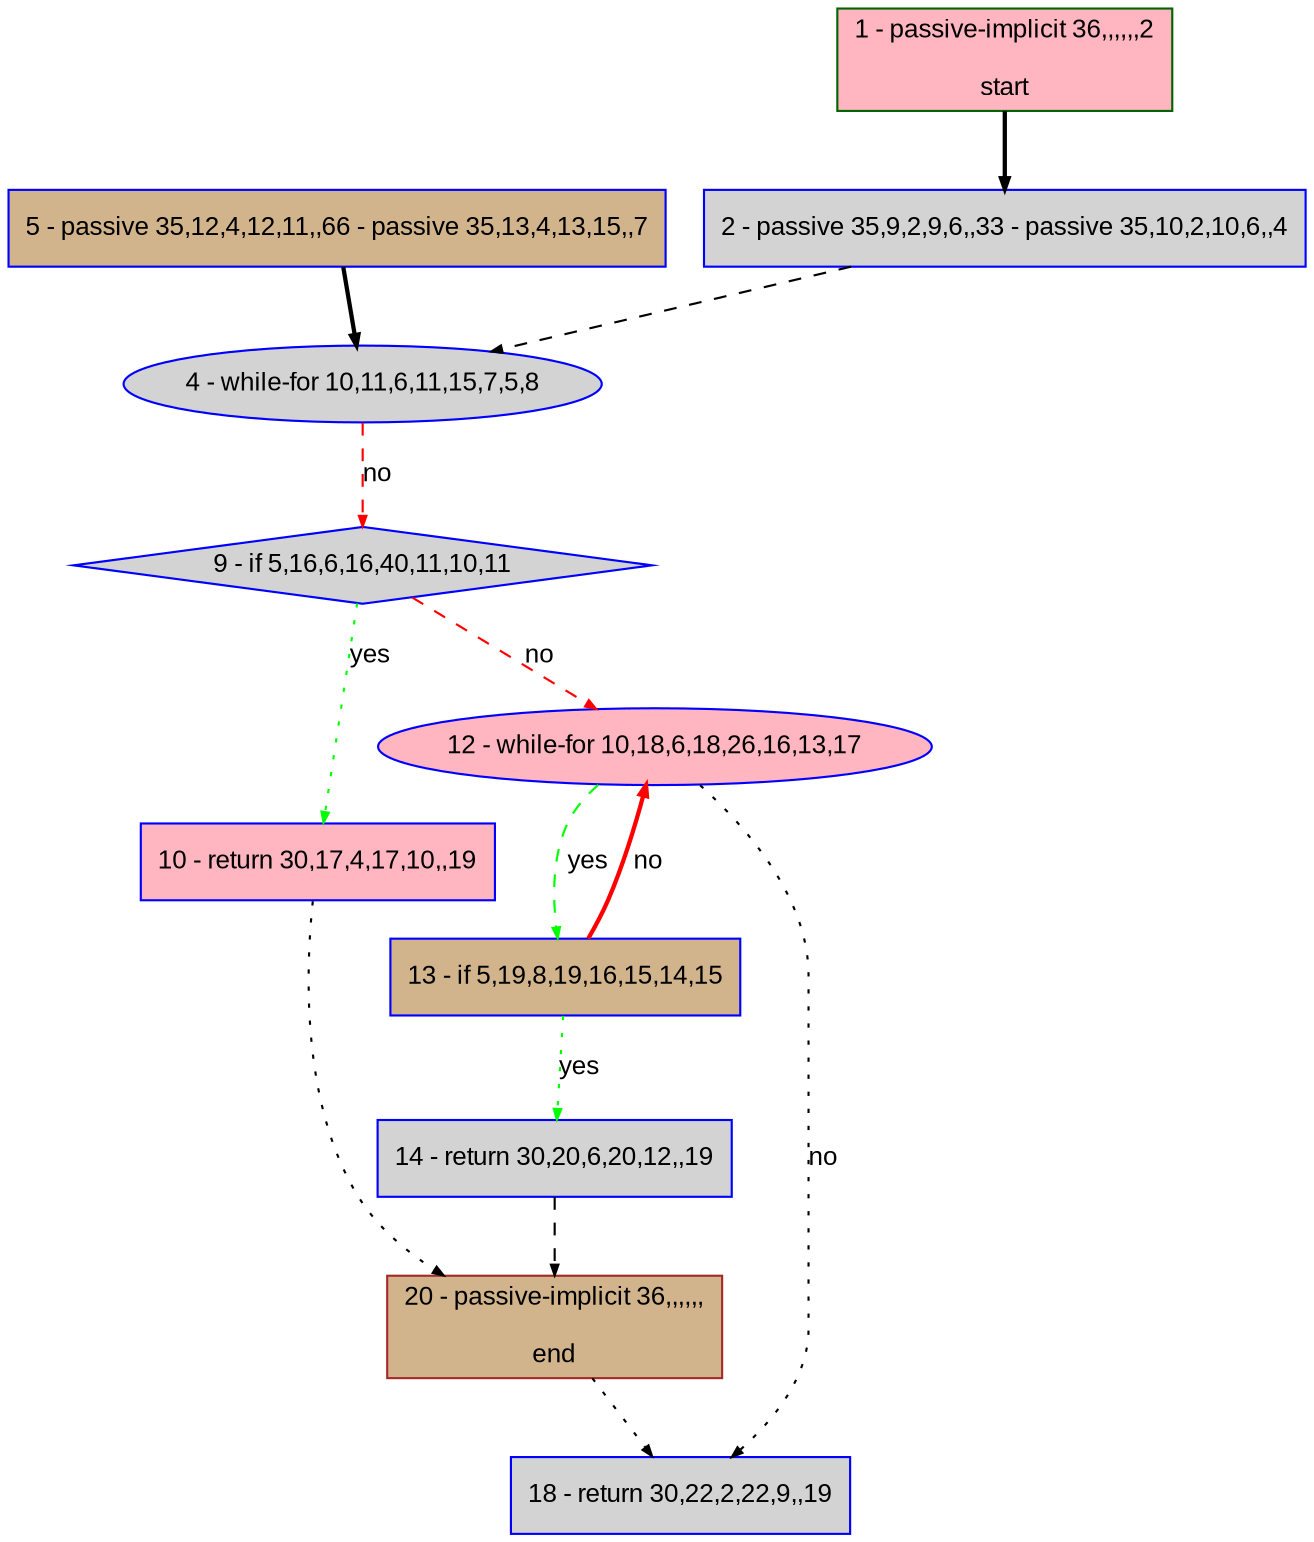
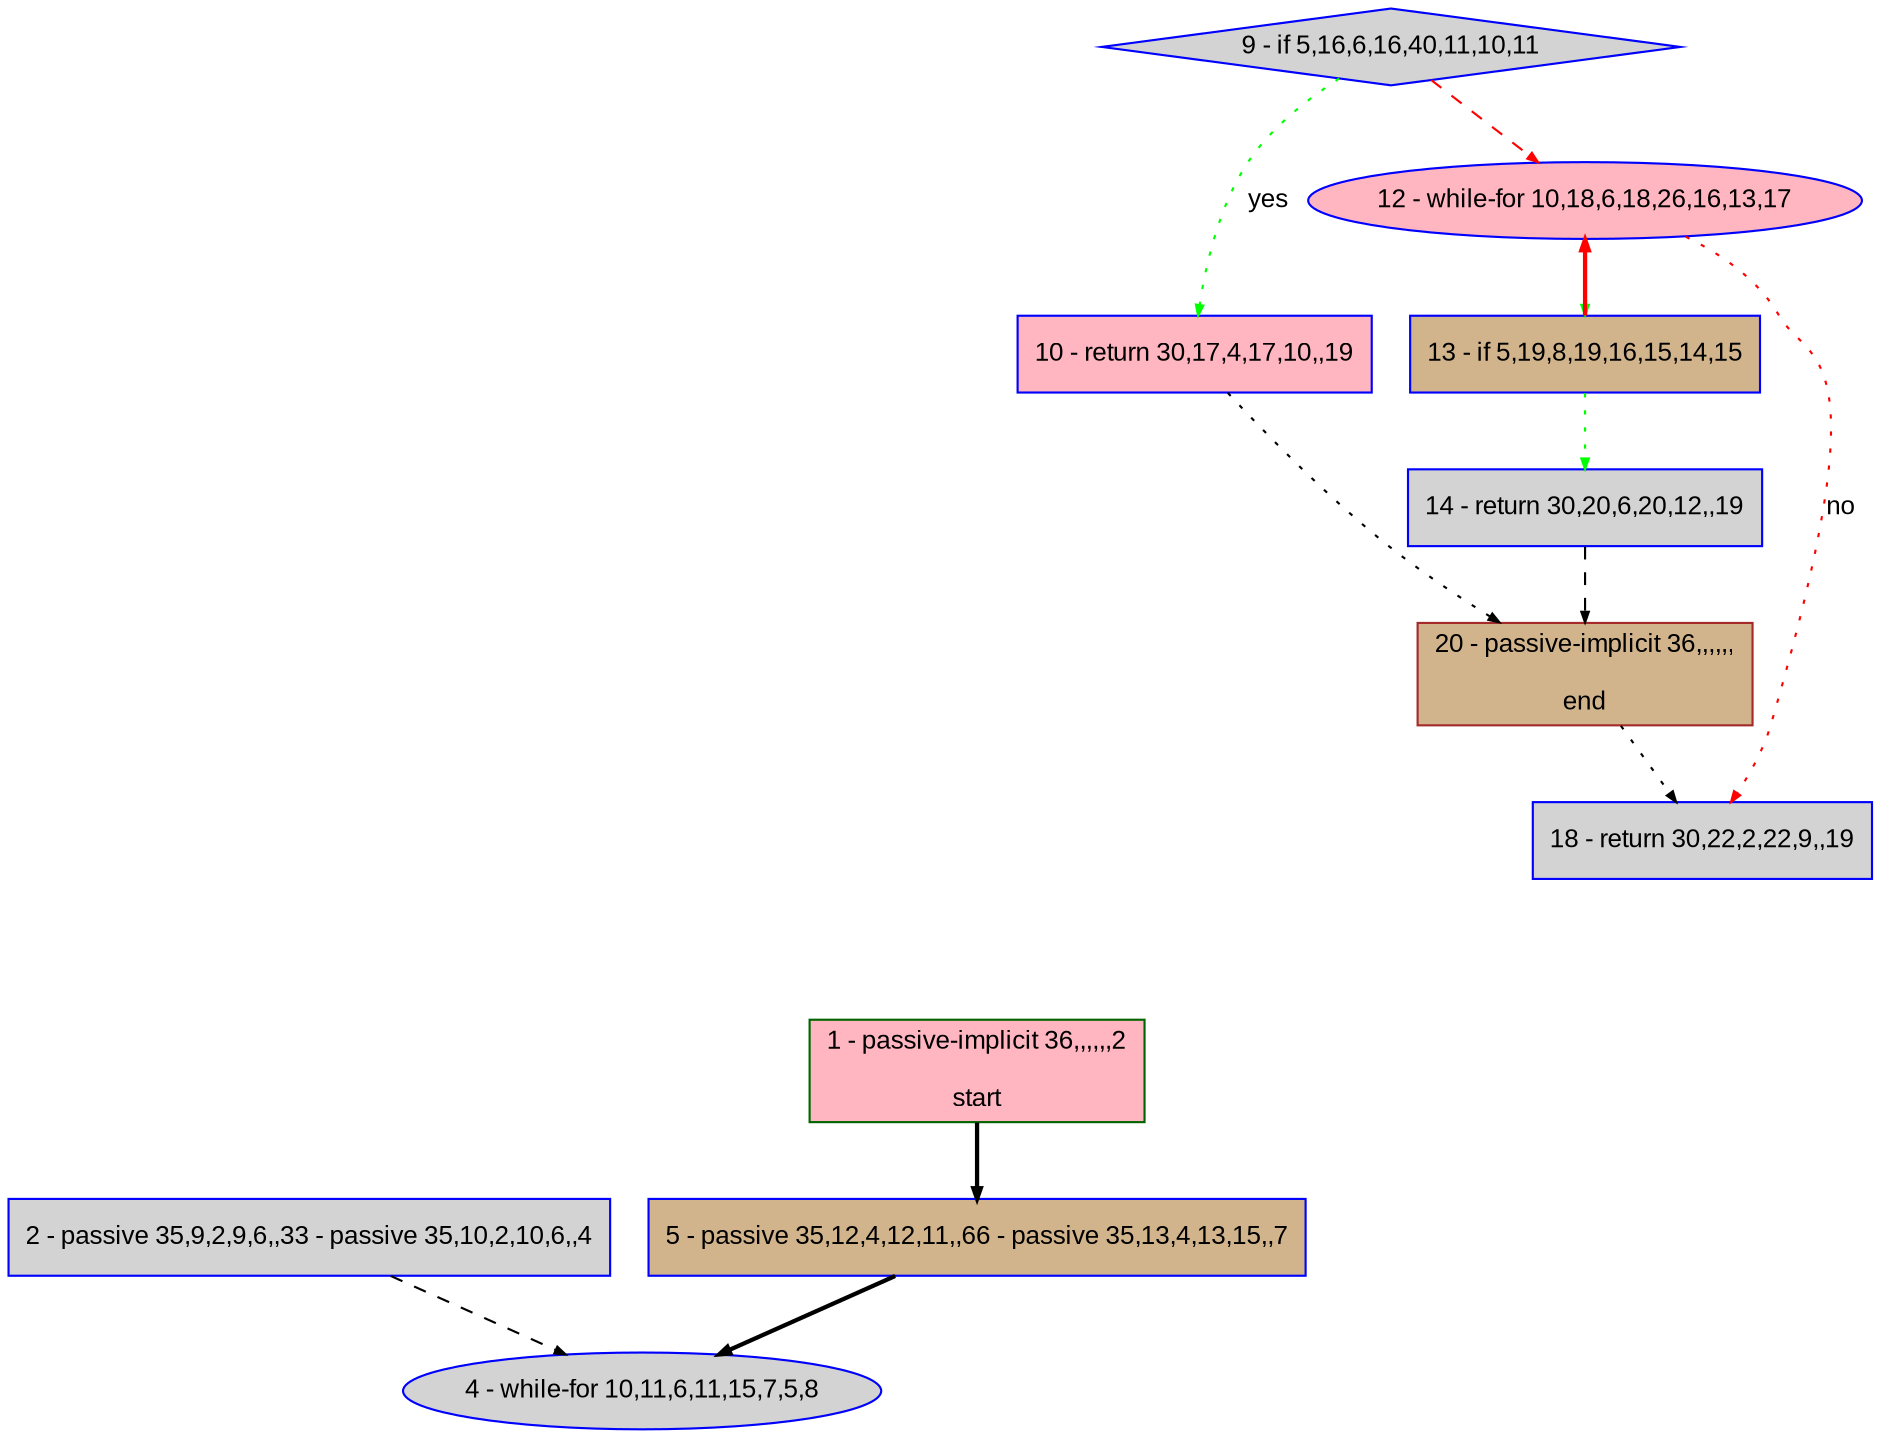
edge "1 - passive-implicit 36,,,,,,2 start" -> "2 - passive 35,9,2,9,6,,33 - passive 35,10,2,10,6,,4": now "1 - passive-implicit 36,,,,,,2 start" -> "5 - passive 35,12,4,12,11,,66 - passive 35,13,4,13,15,,7"
edge "4 - while-for 10,11,6,11,15,7,5,8" -> "9 - if 5,16,6,16,40,11,10,11": removed, label "no"
edge "12 - while-for 10,18,6,18,26,16,13,17" -> "18 - return 30,22,2,22,9,,19": color #000000 -> #ff0000
